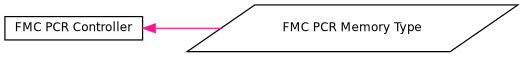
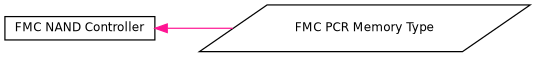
node "FMC PCR Controller": label "FMC PCR Controller" -> "FMC NAND Controller"
